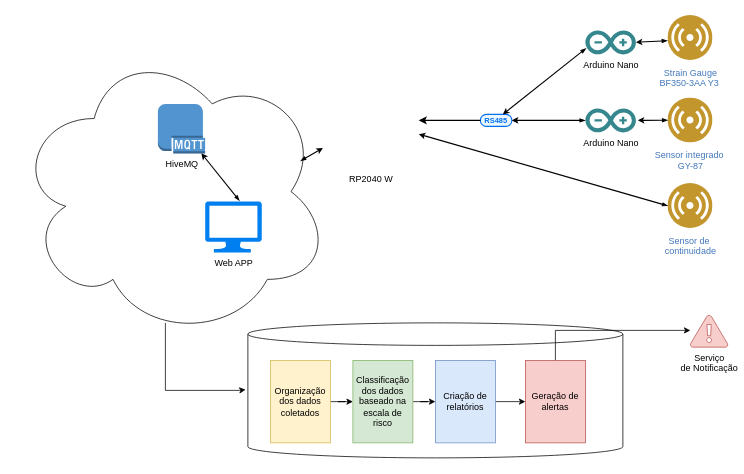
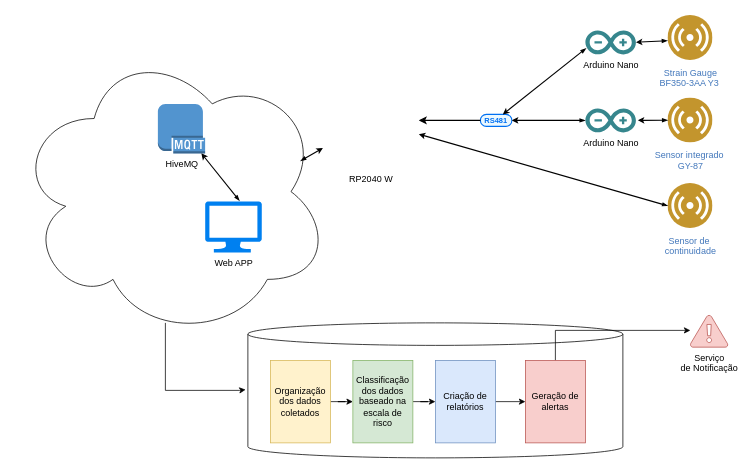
node "RS485": label "RS485" -> "RS481"
